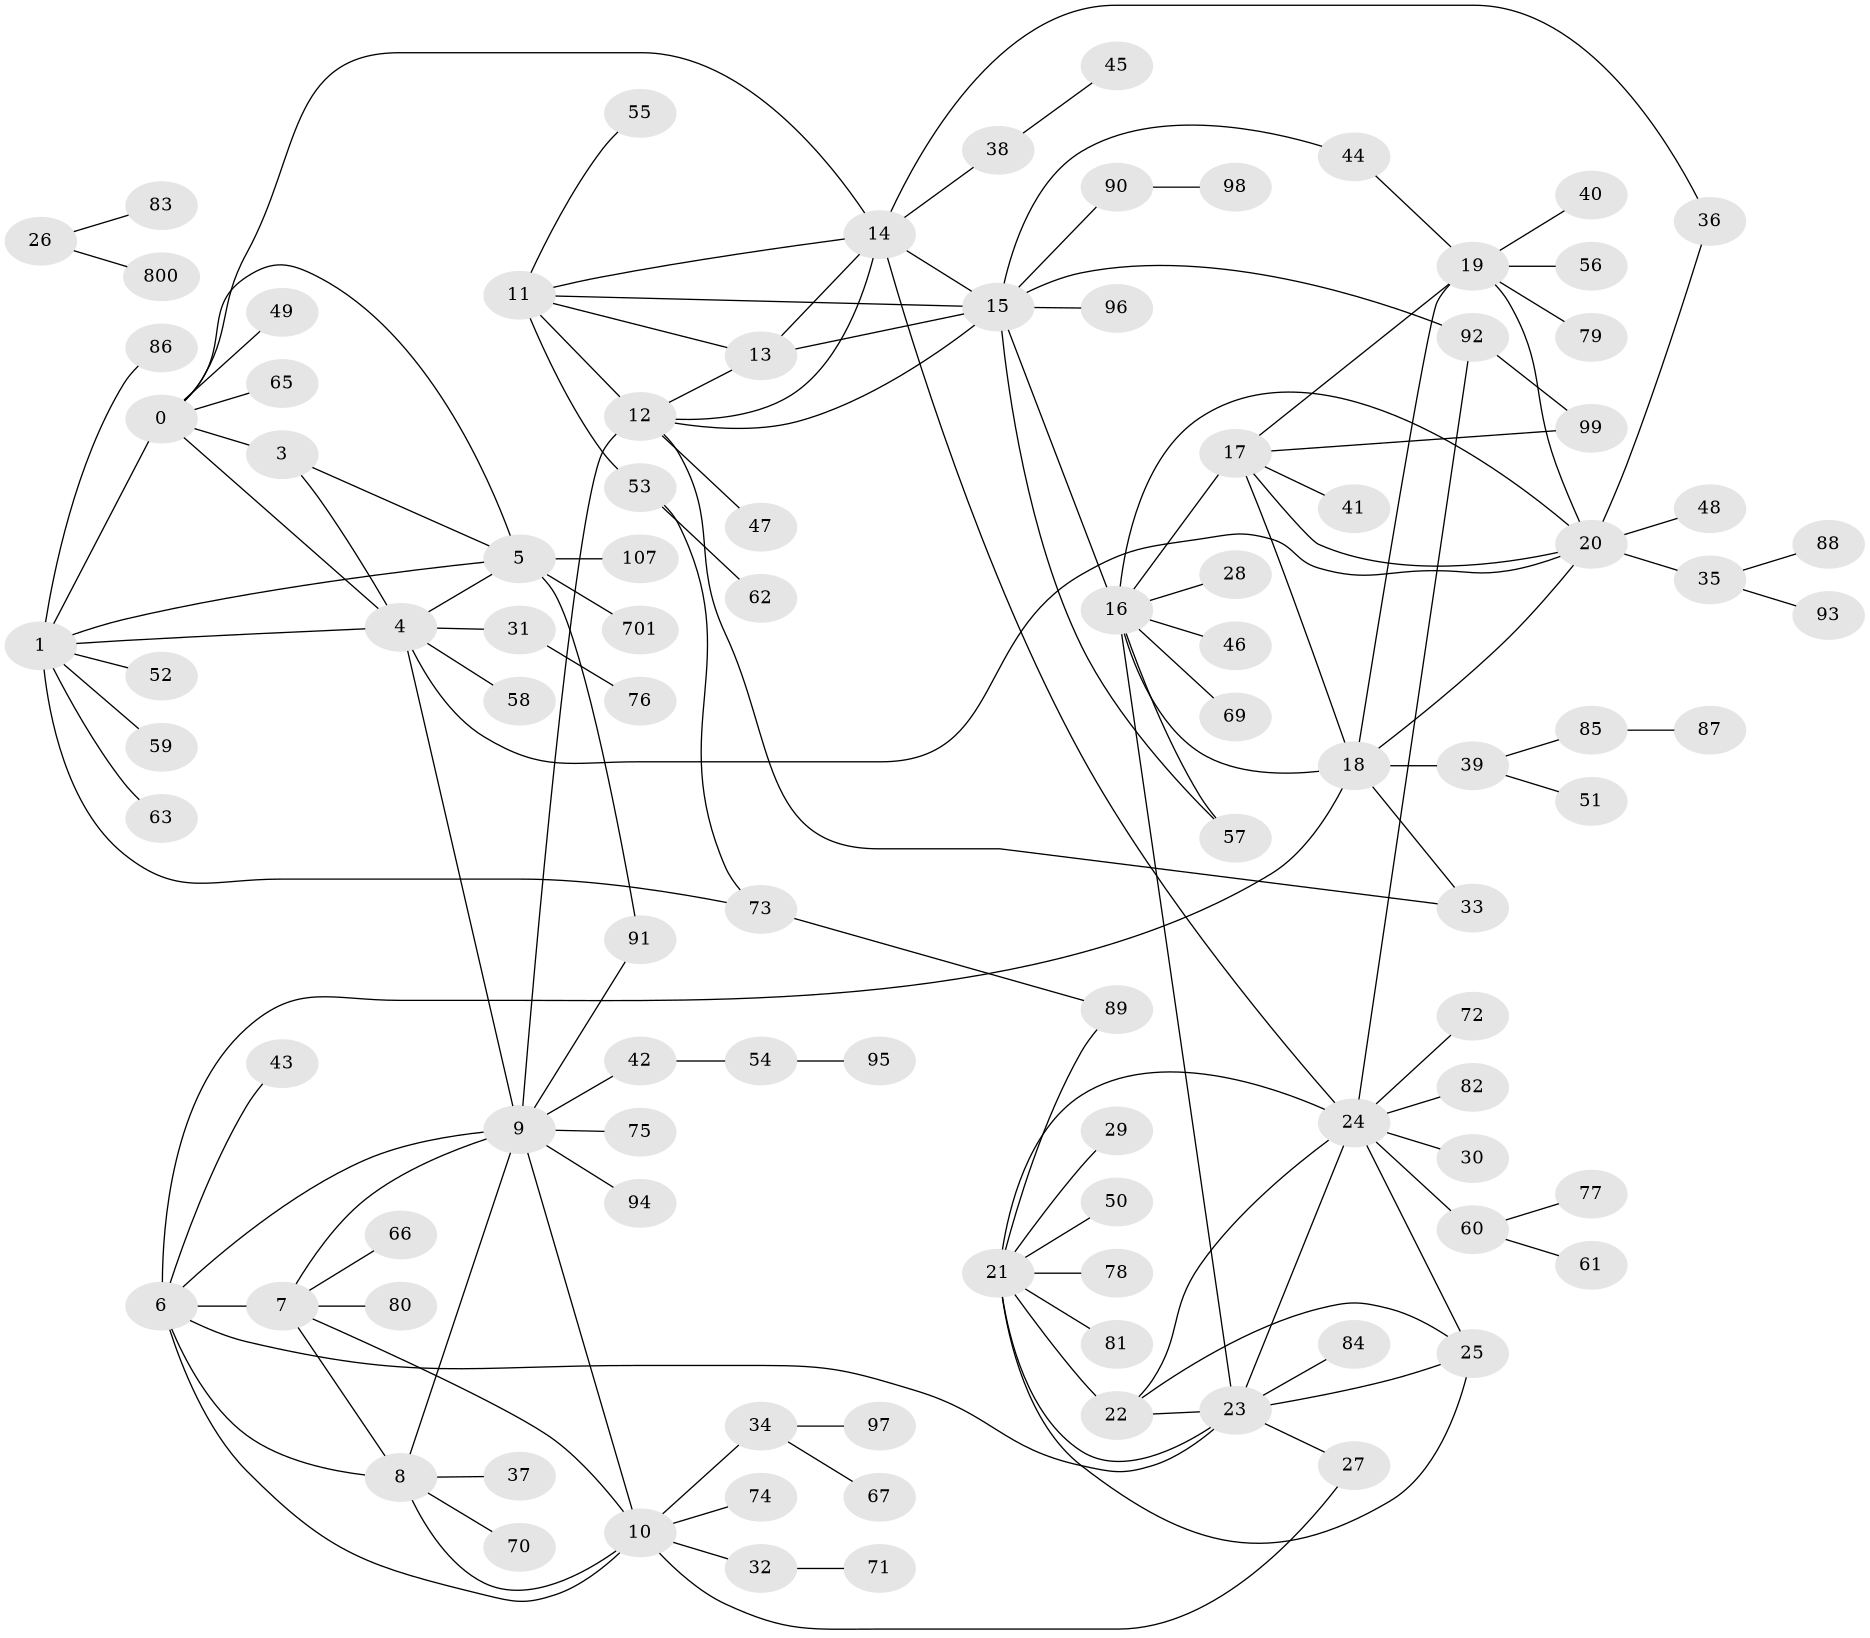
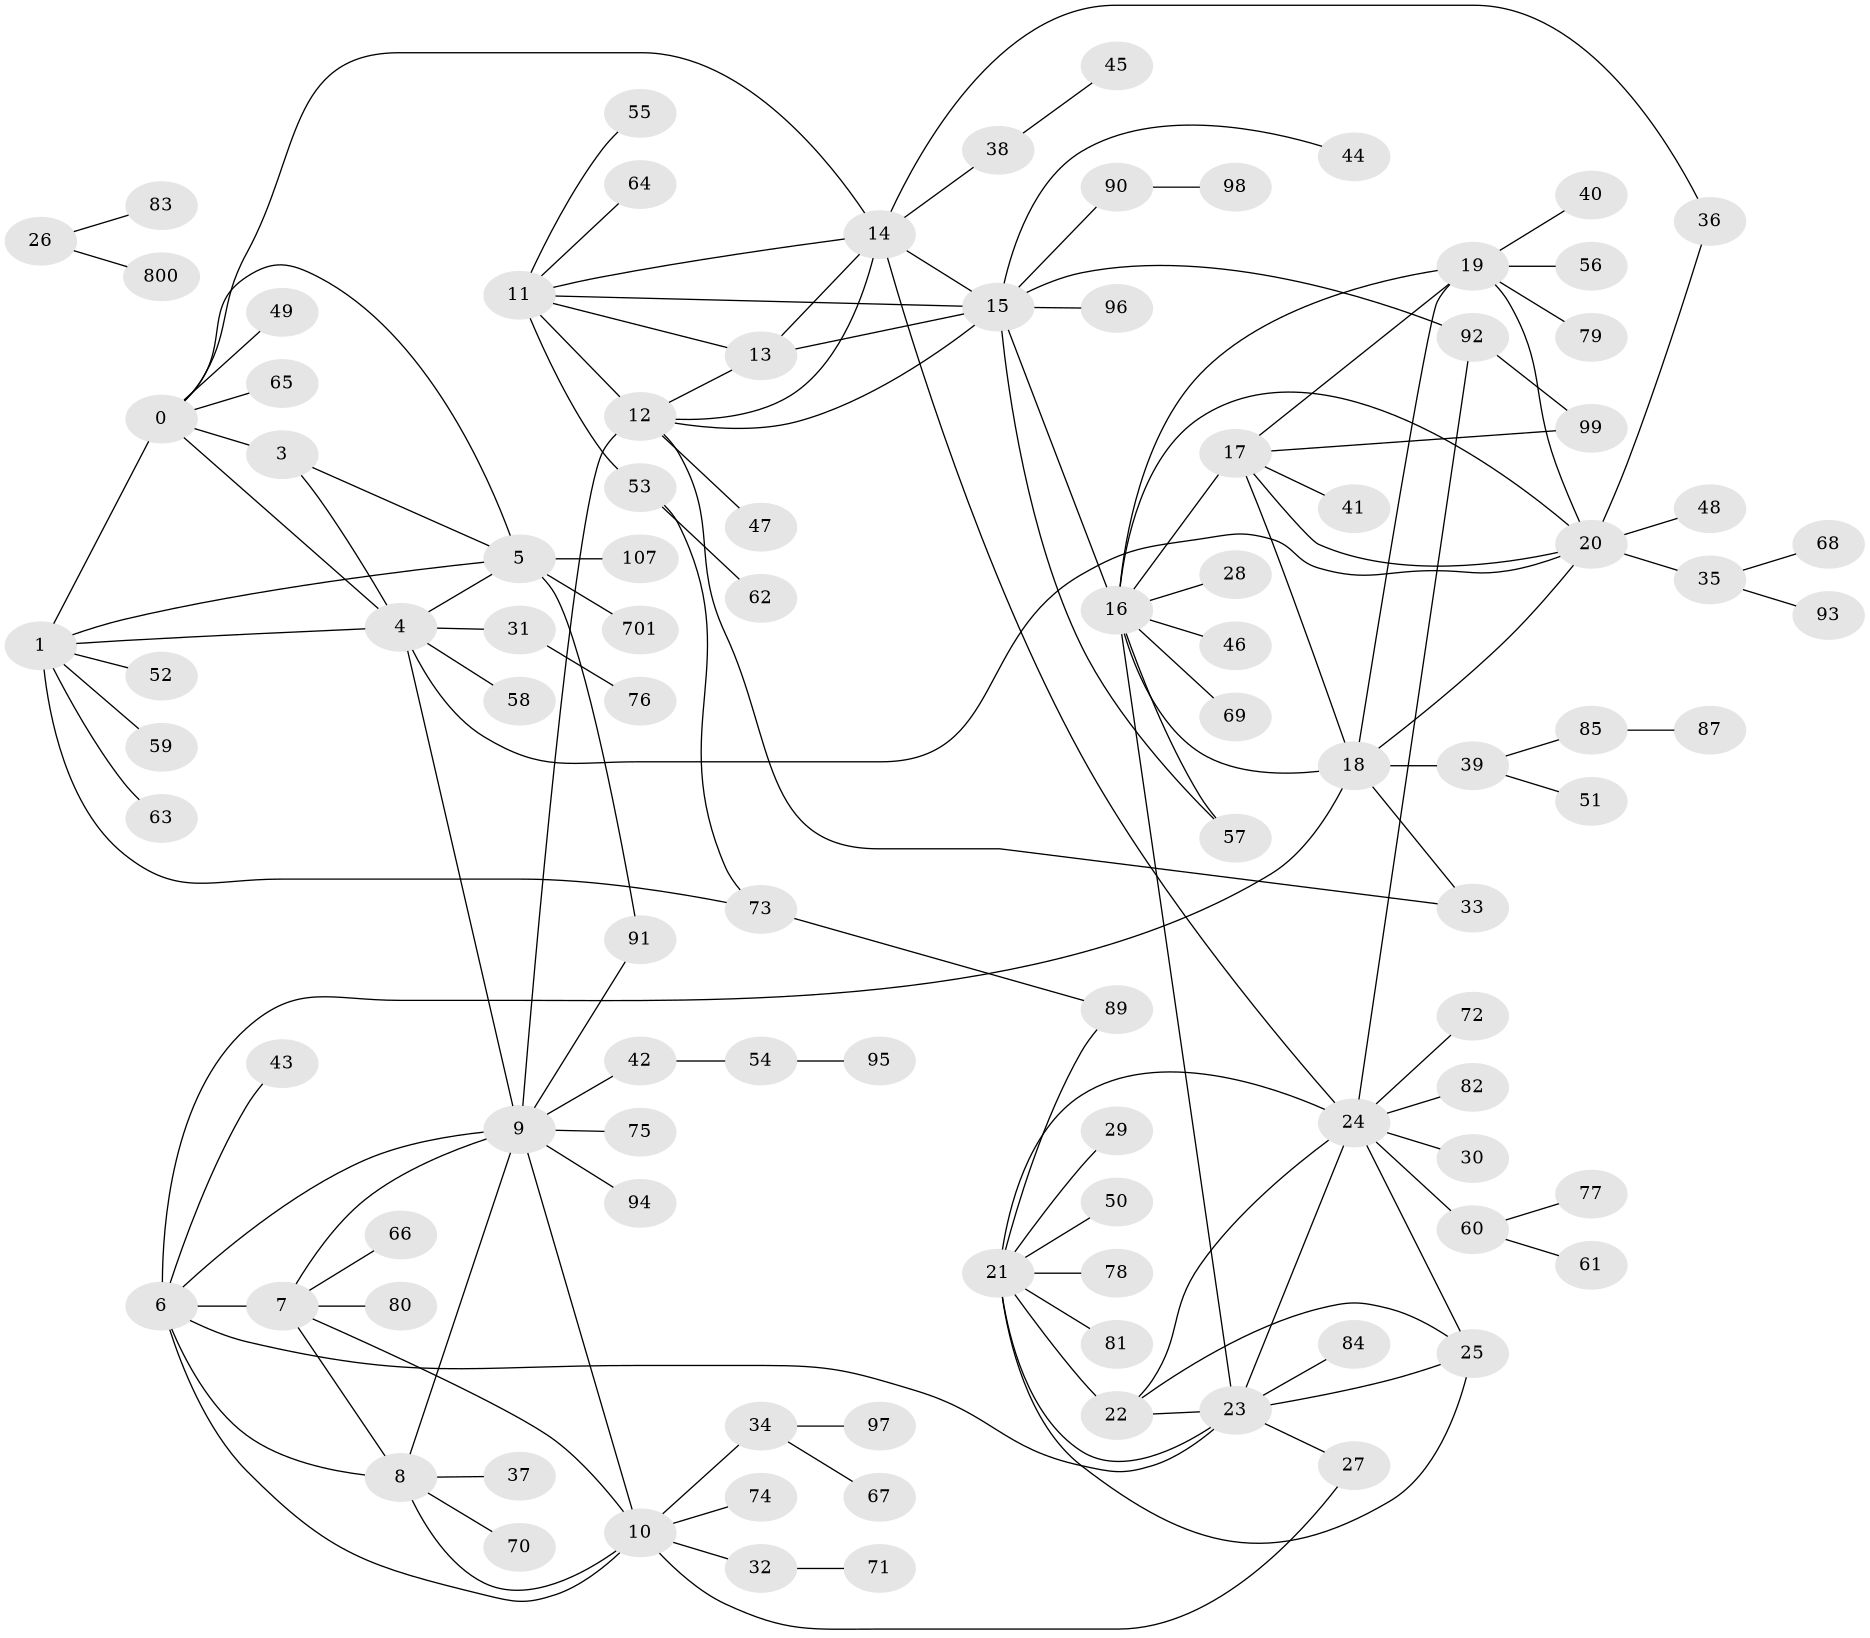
node "64": added
edge "44" -- "19": now "16" -- "19"
node "86": removed
node "88": label "88" -> "68"
